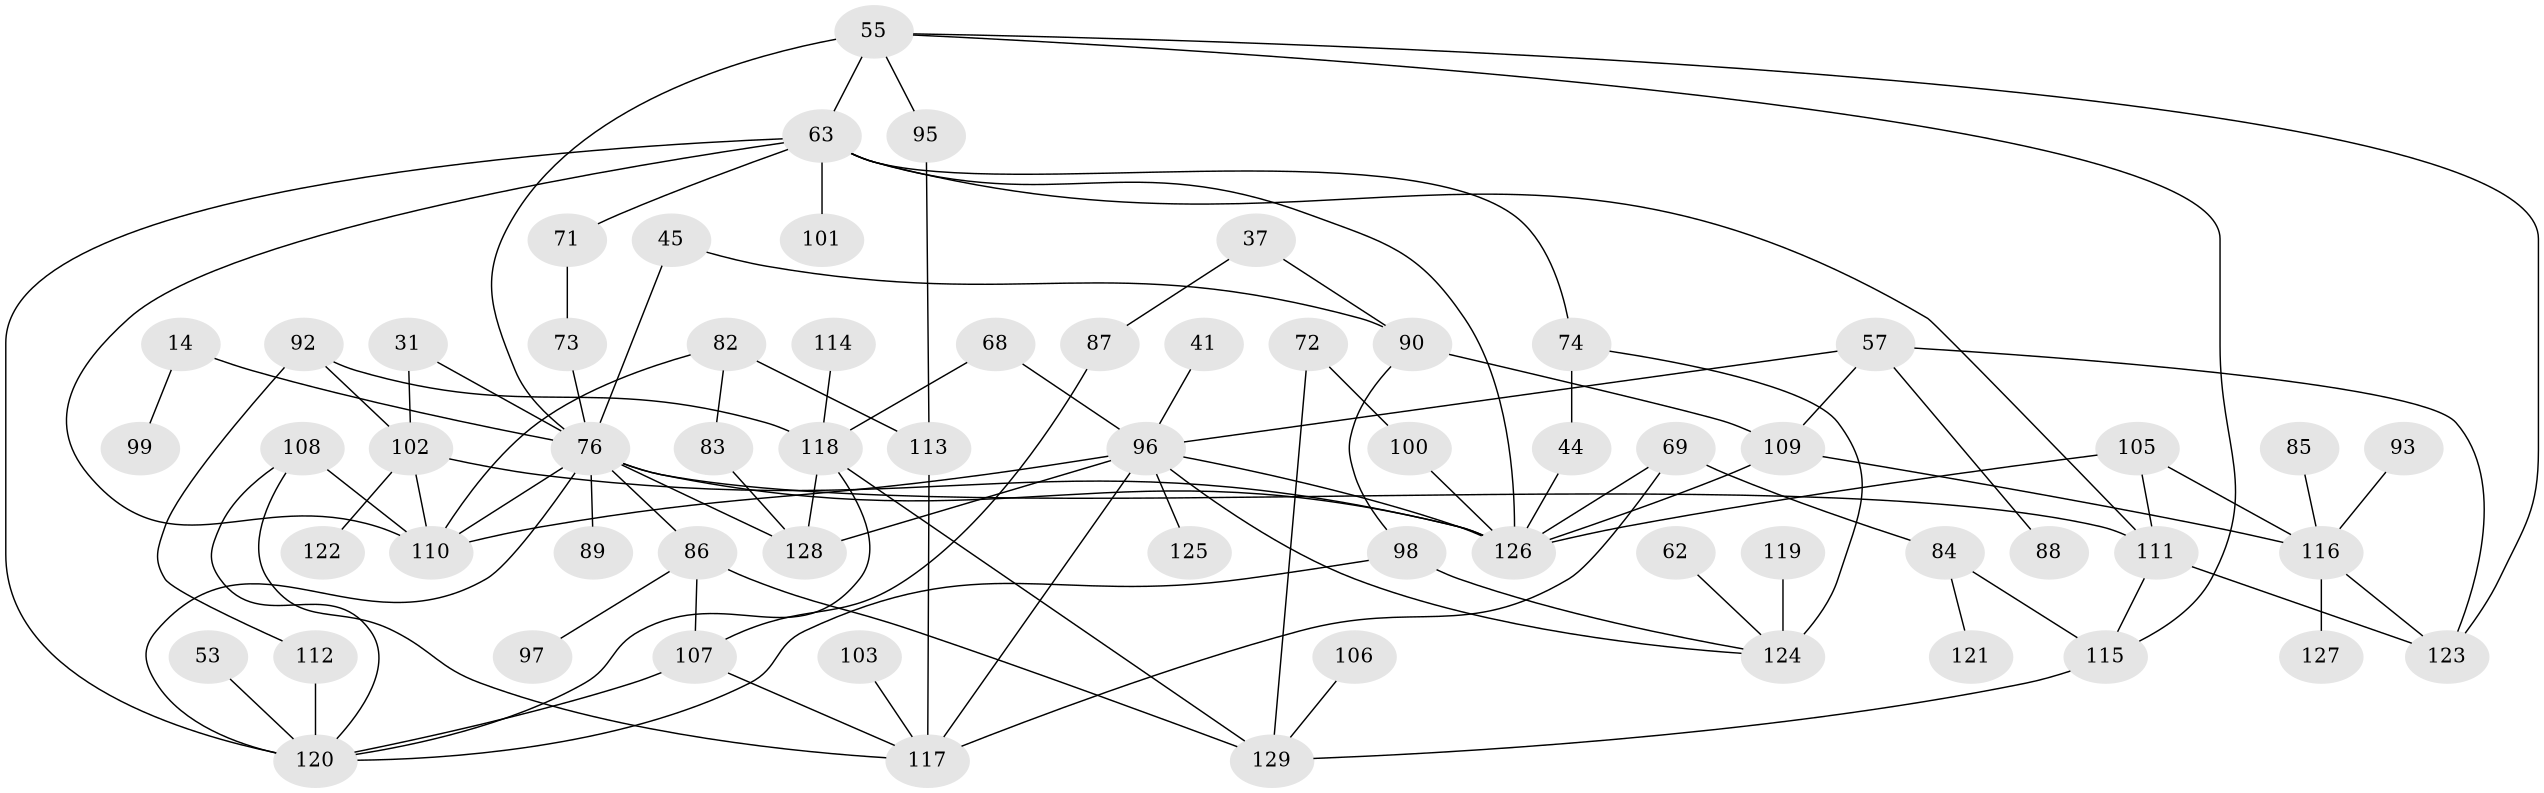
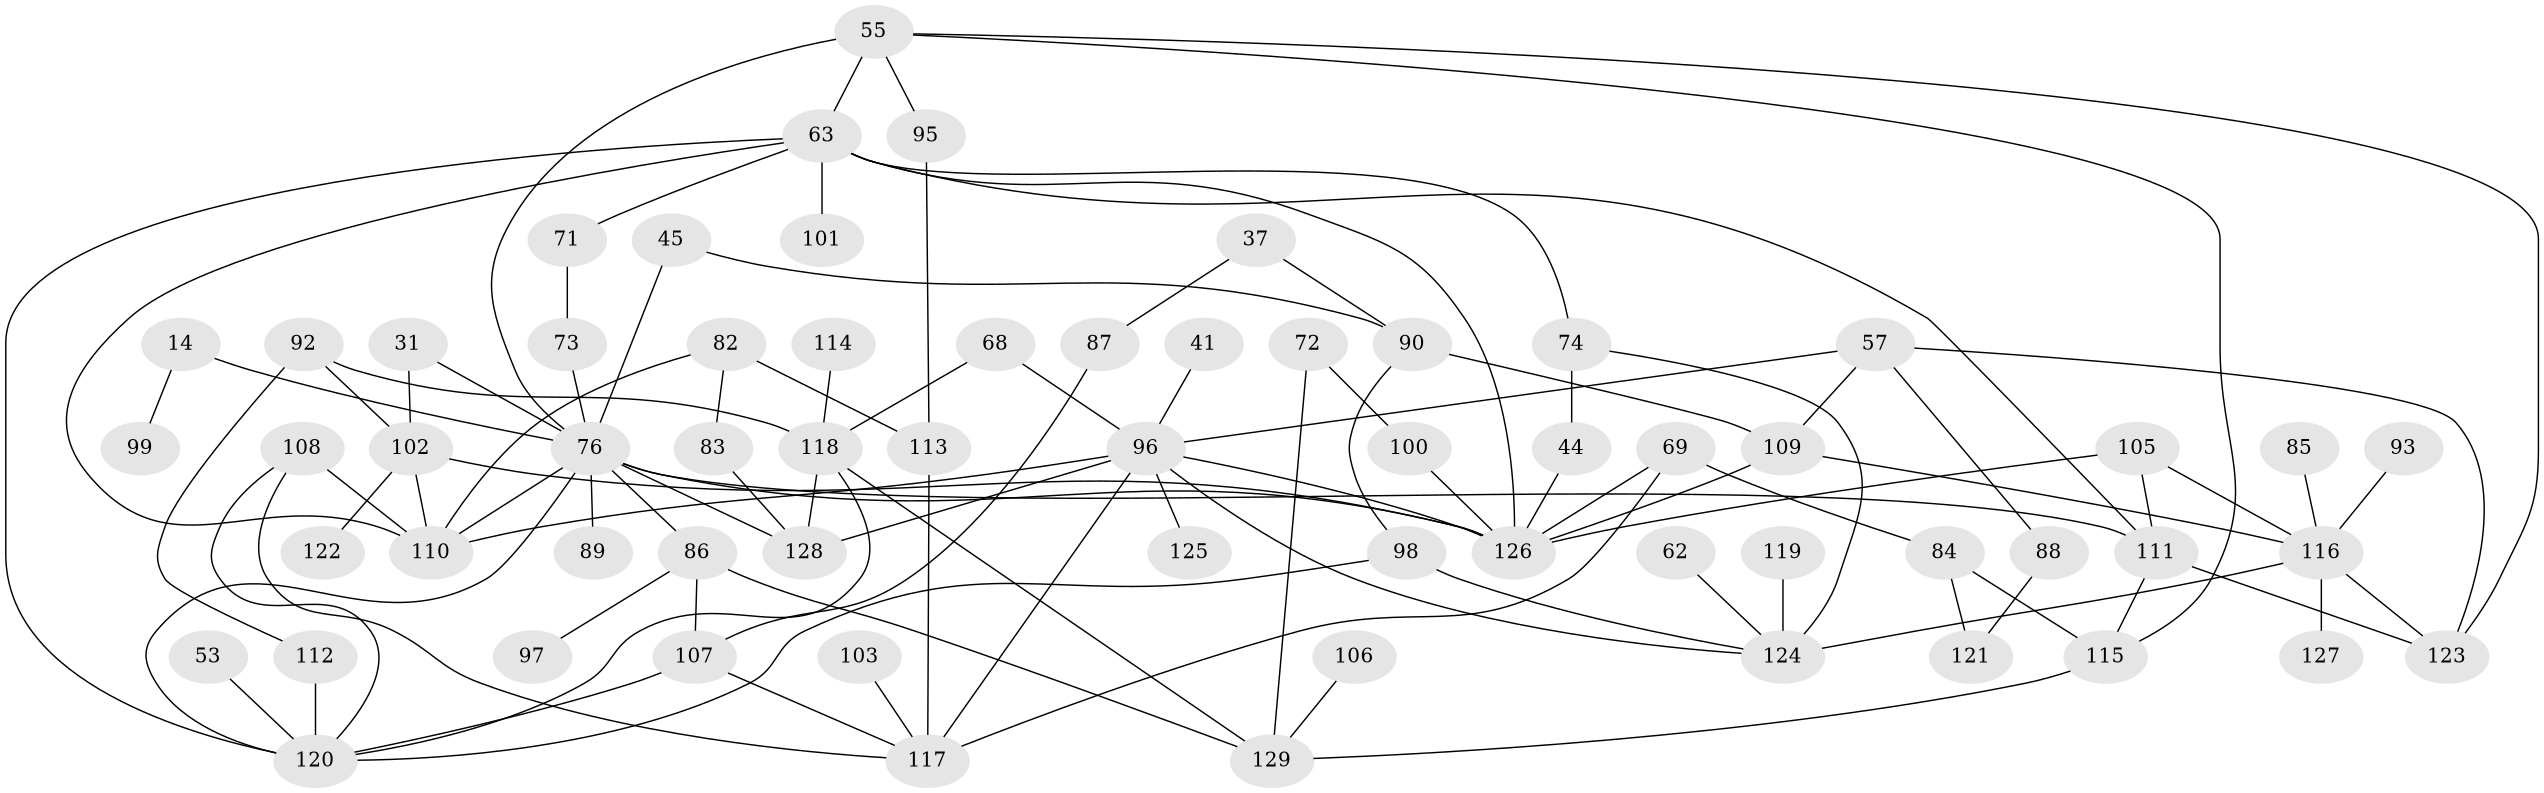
edge "88" -- "121": added
edge "116" -- "124": added
